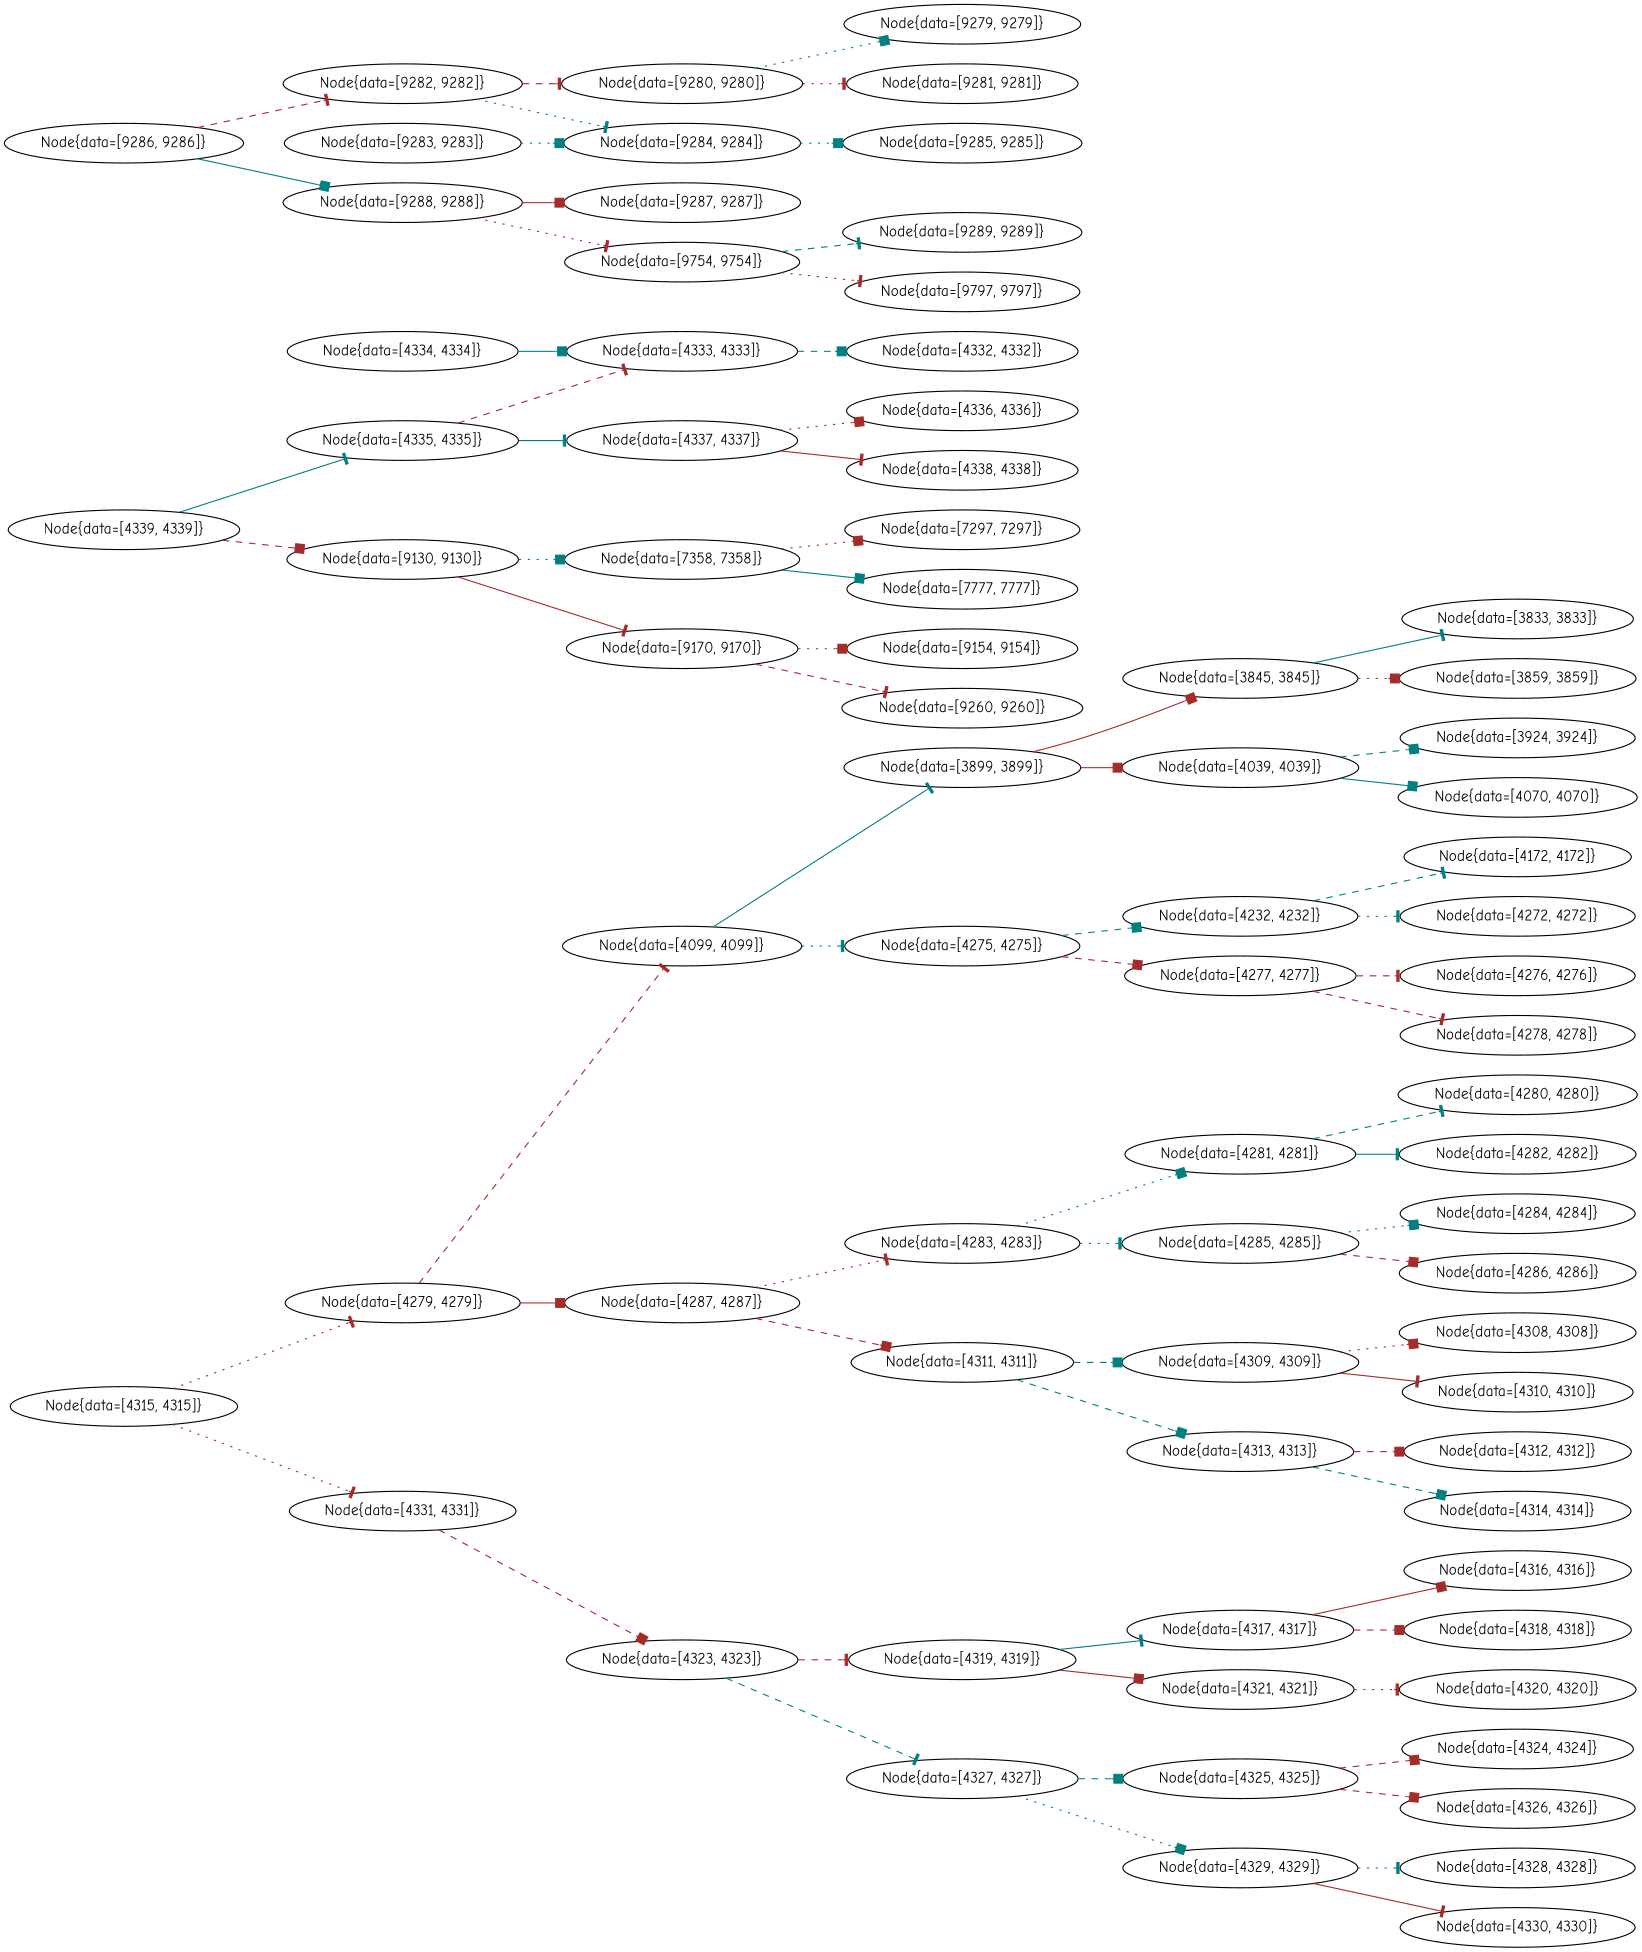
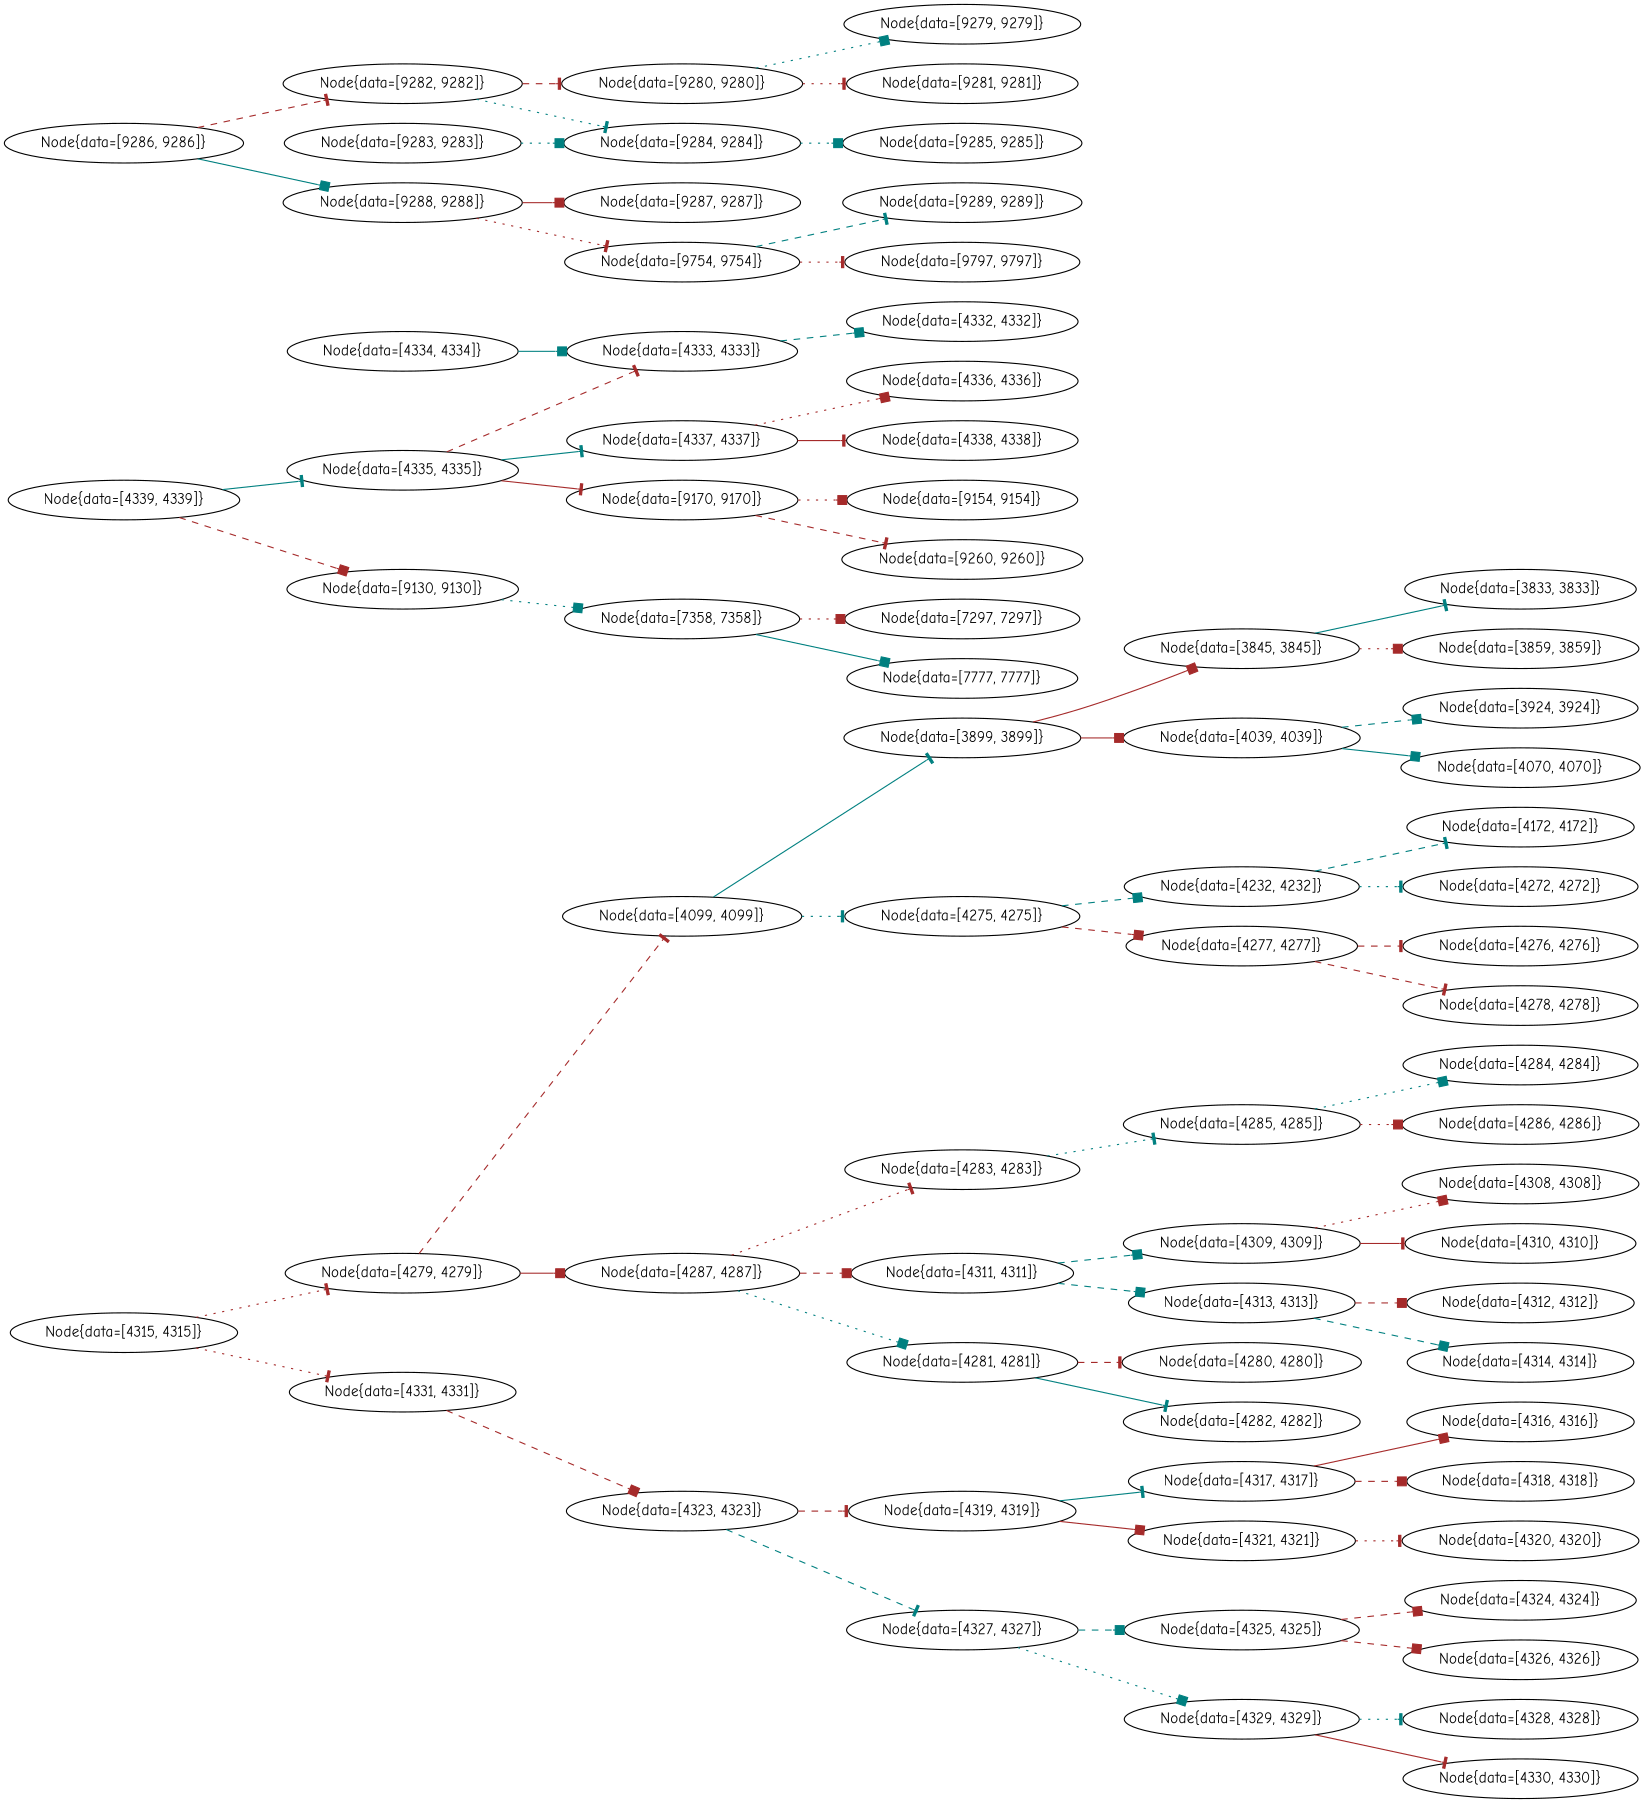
edge "Node{data=[9130, 9130]}" -> "Node{data=[9170, 9170]}": now "Node{data=[4335, 4335]}" -> "Node{data=[9170, 9170]}"
edge "Node{data=[4281, 4281]}" -> "Node{data=[4280, 4280]}": color teal -> brown
edge "Node{data=[4283, 4283]}" -> "Node{data=[4281, 4281]}": now "Node{data=[4287, 4287]}" -> "Node{data=[4281, 4281]}"
edge "Node{data=[4285, 4285]}" -> "Node{data=[4286, 4286]}": style dashed -> dotted
